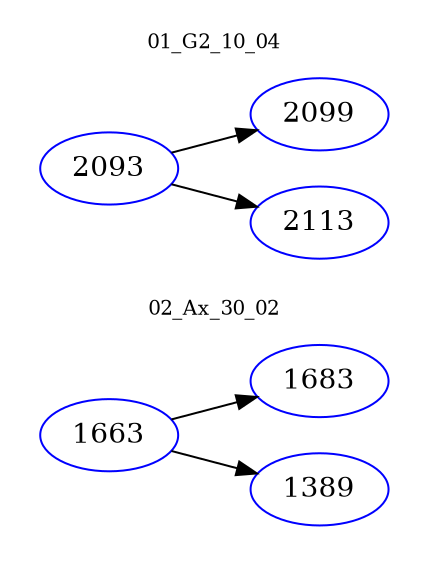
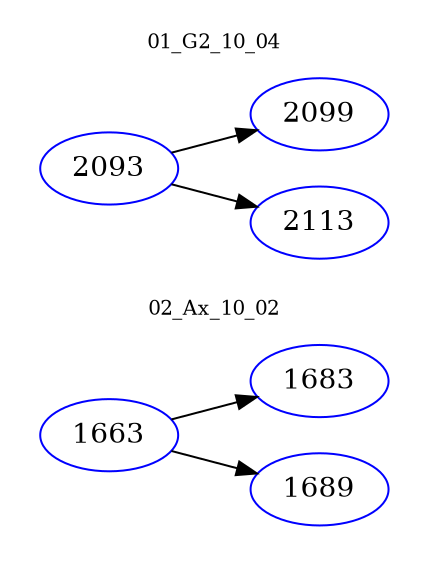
cluster "02_Ax_30_02": label "02_Ax_30_02" -> "02_Ax_10_02"
node "1389": label "1389" -> "1689"
